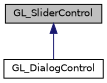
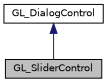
edge "GL_DialogControl" -> "GL_SliderControl": reversed
